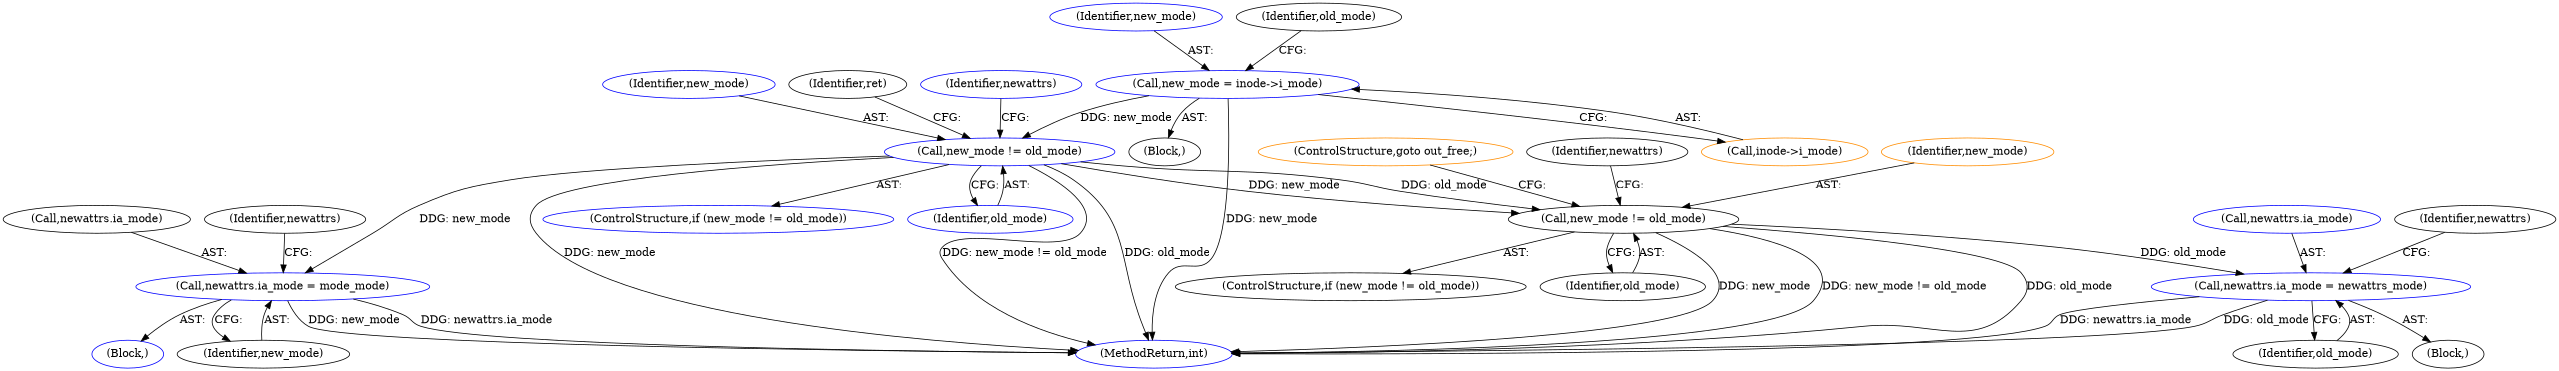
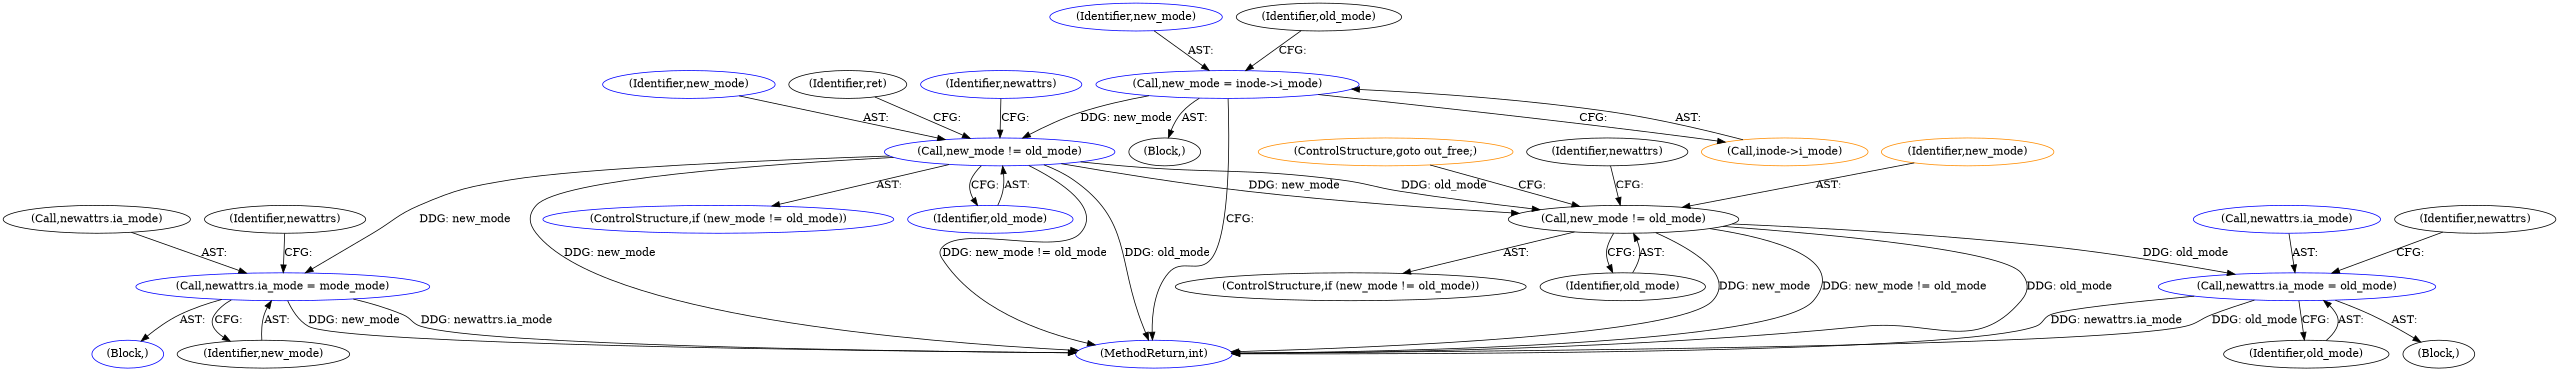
edge "(Call,new_mode = inode->i_mode)" -> "(MethodReturn,int)": label "DDG: new_mode" -> "CFG: "
node "(Call,newattrs.ia_mode = newattrs_mode)": label "(Call,newattrs.ia_mode = newattrs_mode)" -> "(Call,newattrs.ia_mode = old_mode)"
